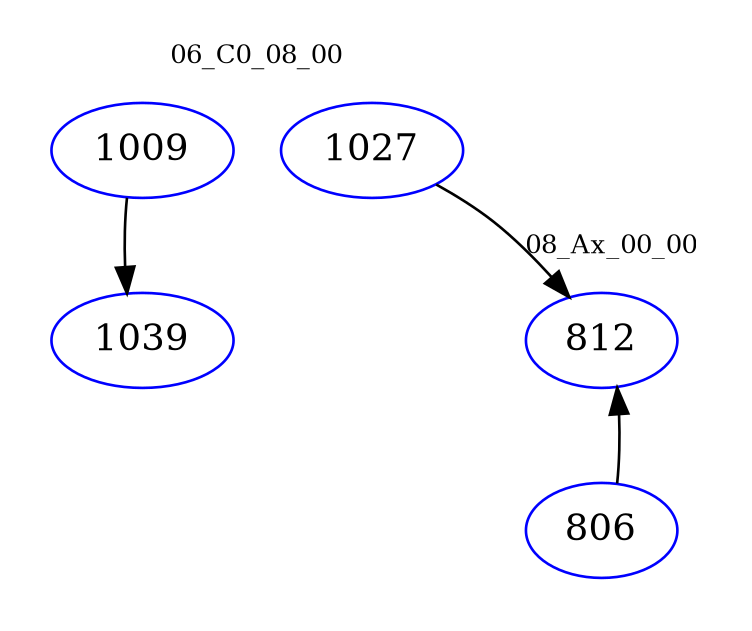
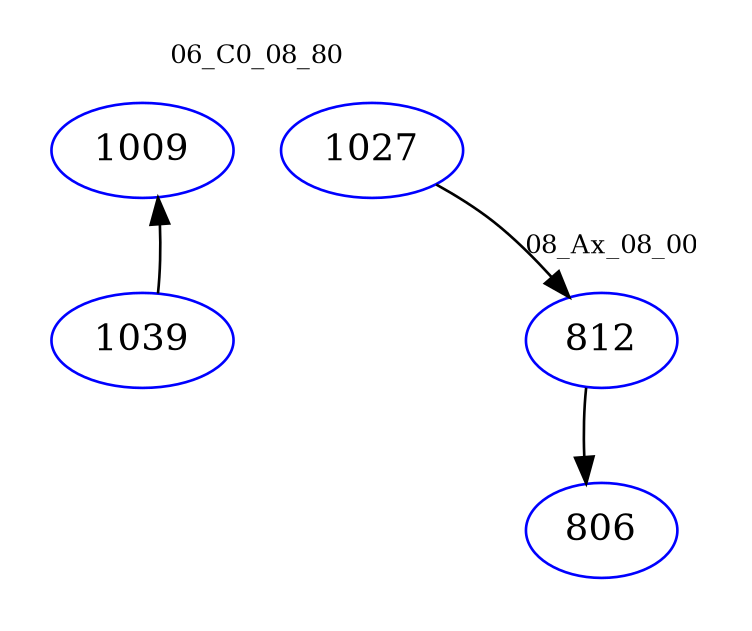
cluster "06_C0_08_00": label "06_C0_08_00" -> "06_C0_08_80"
edge "1009" -> "1039": reversed
cluster "08_Ax_00_00": label "08_Ax_00_00" -> "08_Ax_08_00"
edge "806" -> "812": reversed
